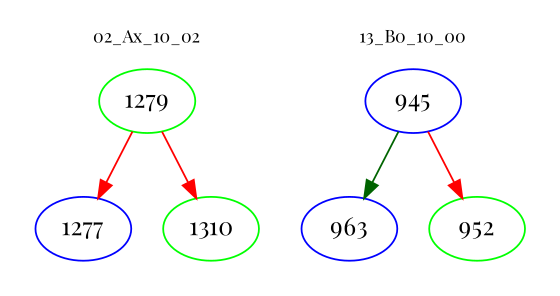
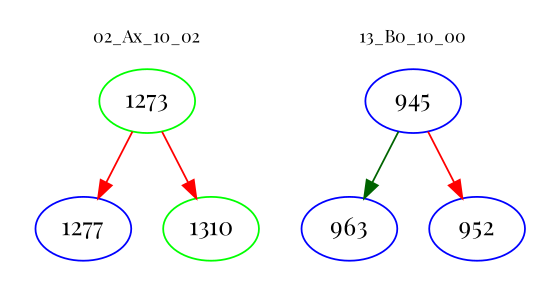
node "1279": label "1279" -> "1273"
node "952": color green -> blue
